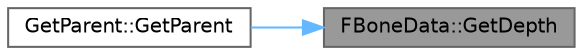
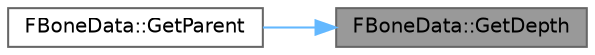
node "GetParent::GetParent": label "GetParent::GetParent" -> "FBoneData::GetParent"
